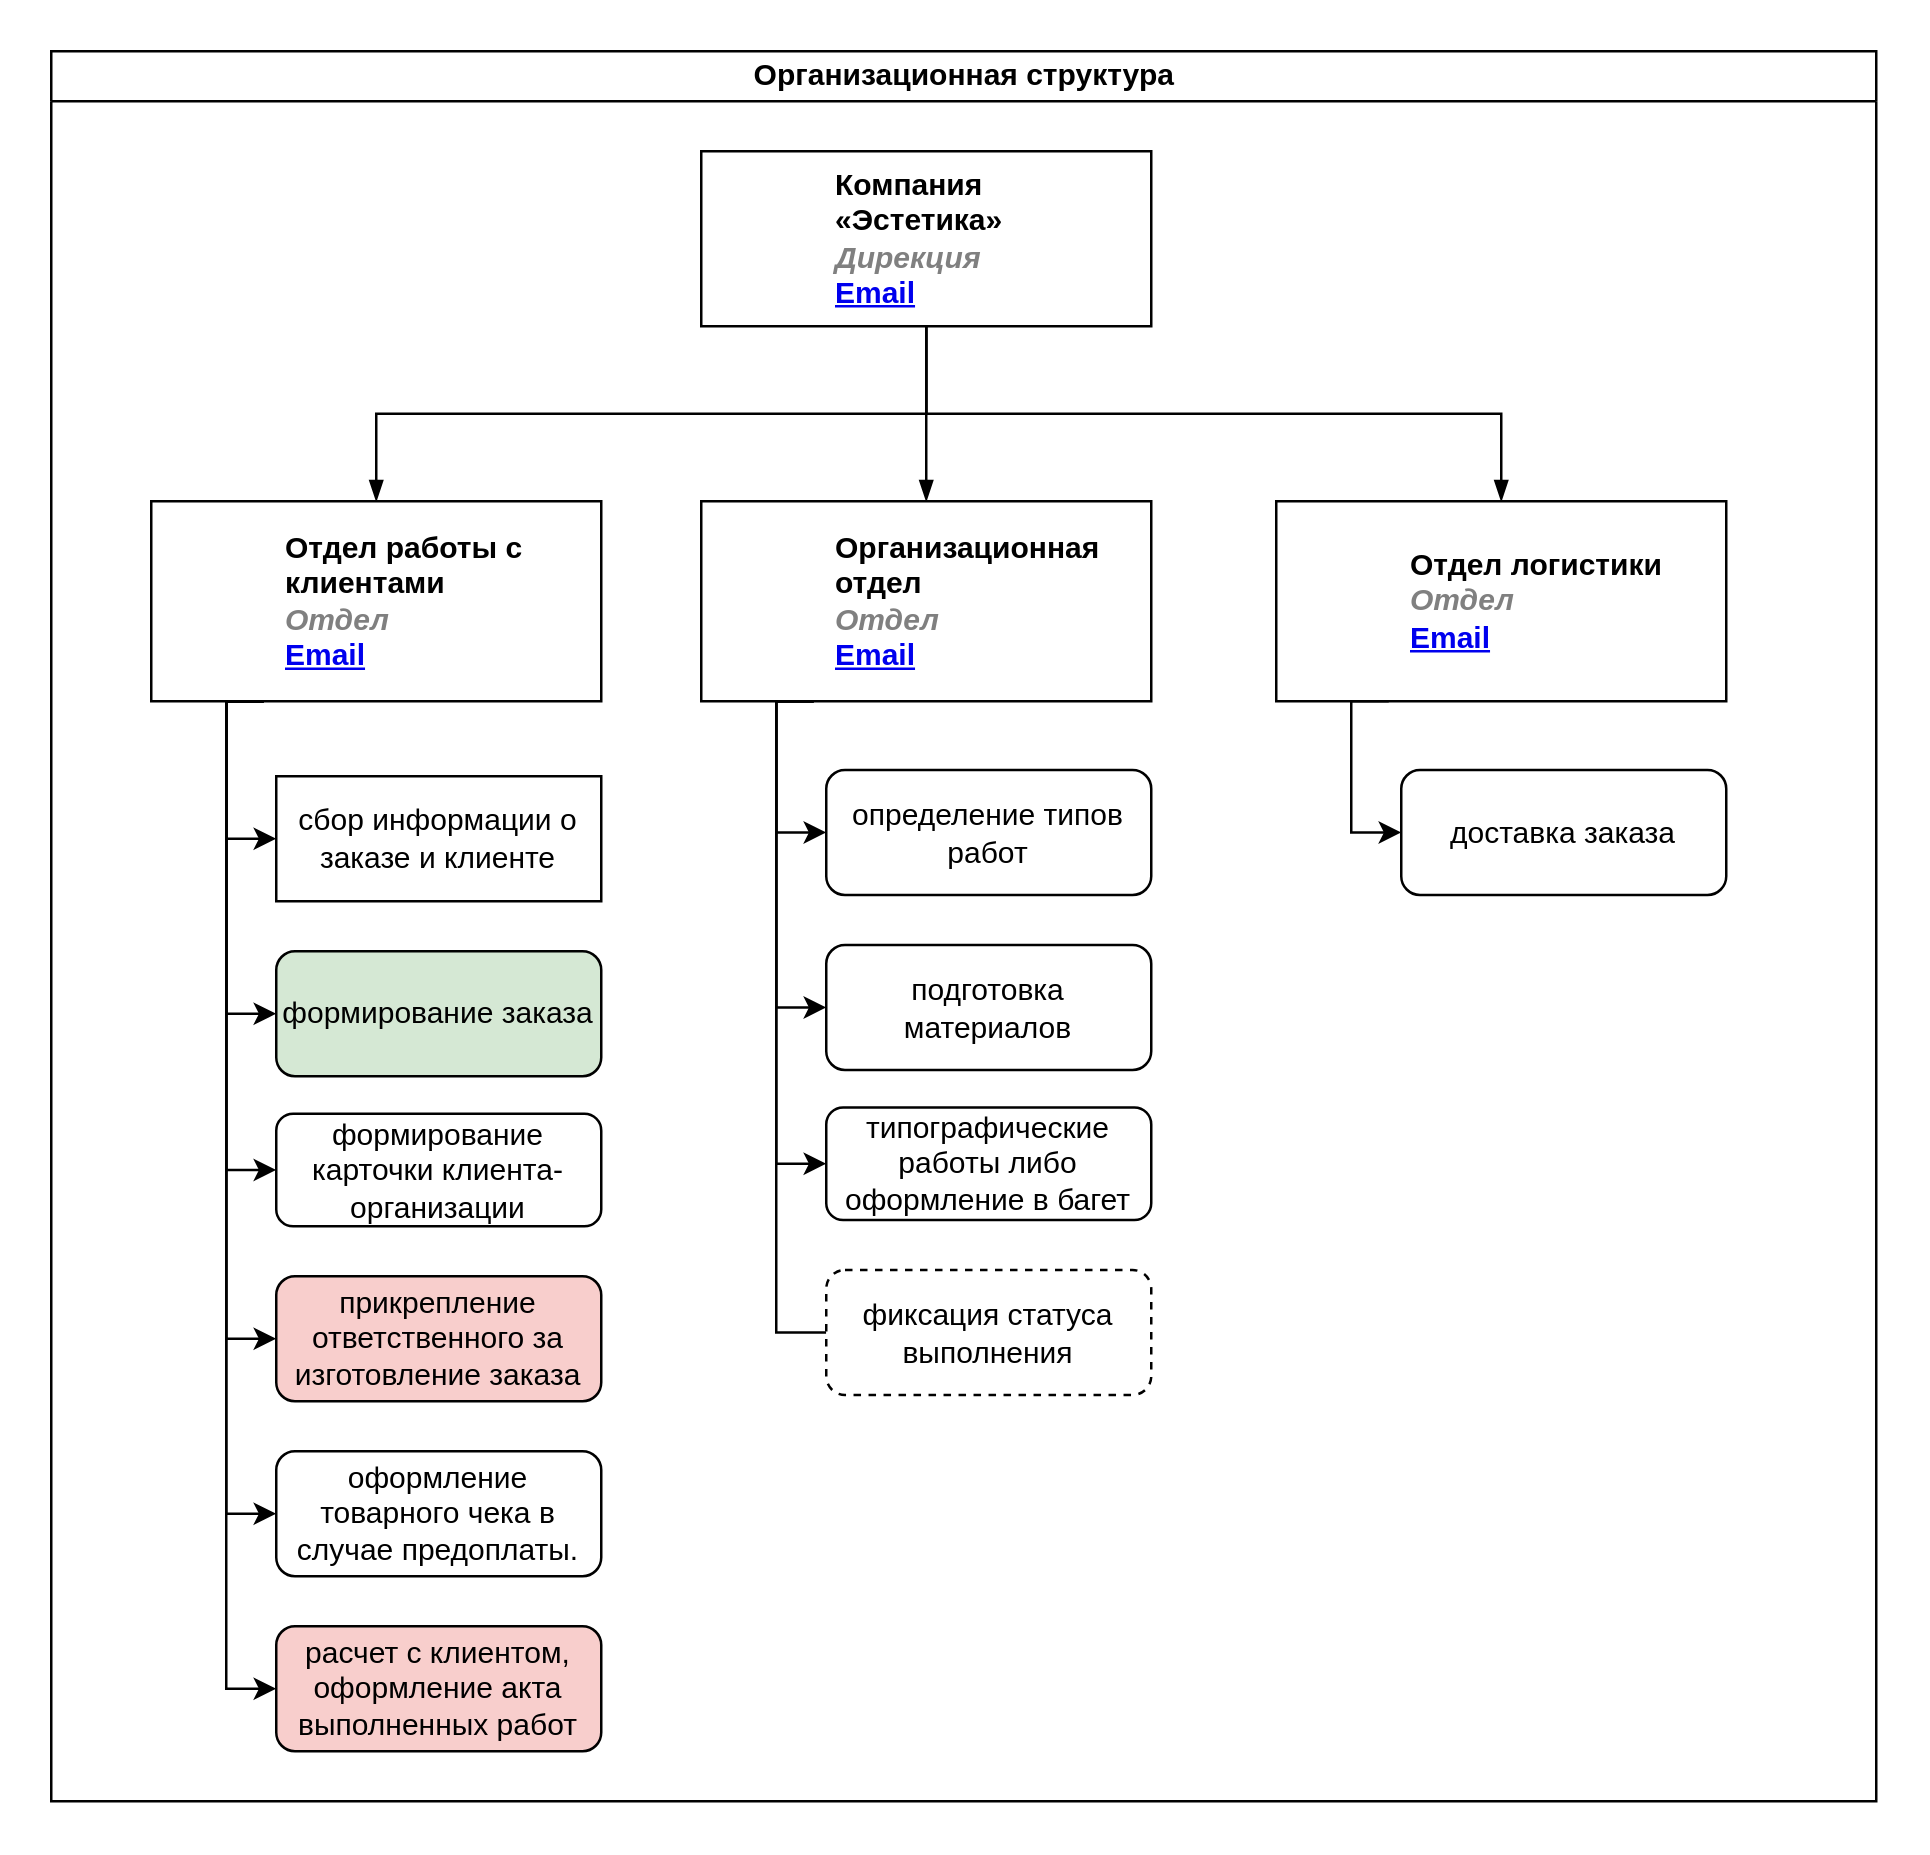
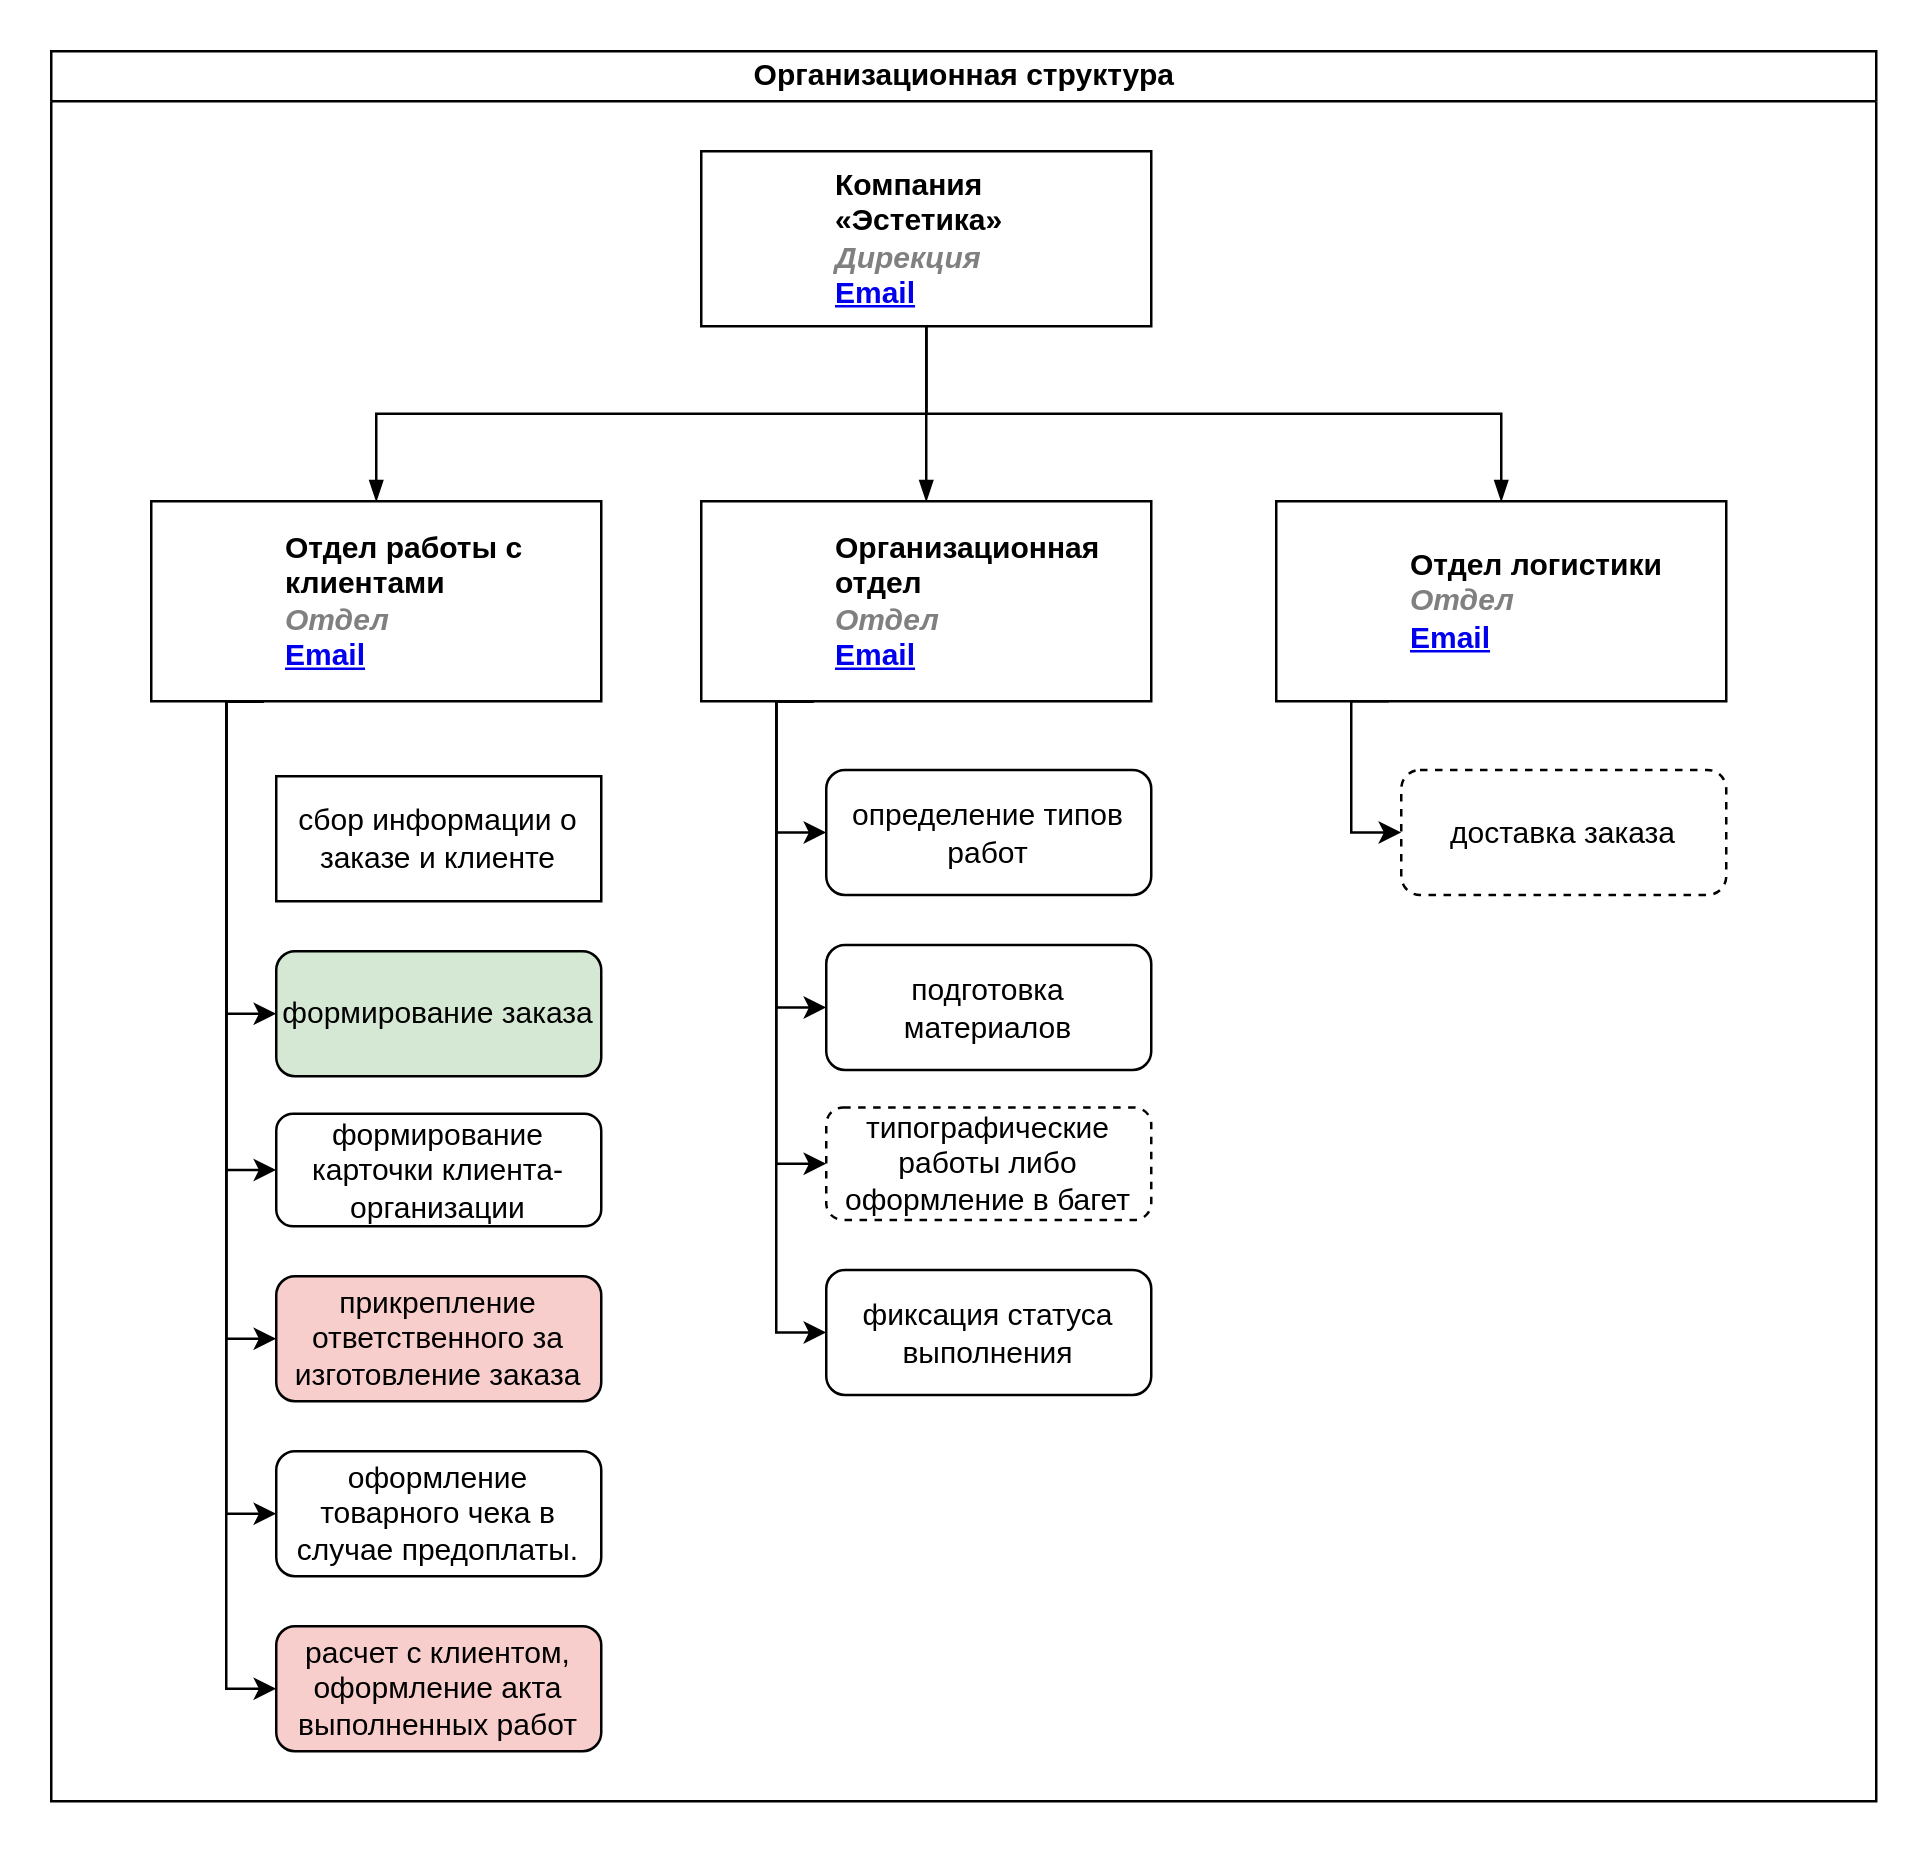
node "доставка заказа": style solid -> dashed
edge "Отдел работы с клиентами Отдел Email" -> "сбор информации о заказе и клиенте": removed
node "типографические работы либо оформление в багет": style solid -> dashed
edge "Организационная отдел Отдел Email" -- "фиксация статуса выполнения": arrowhead none -> classic
node "фиксация статуса выполнения": style dashed -> solid
